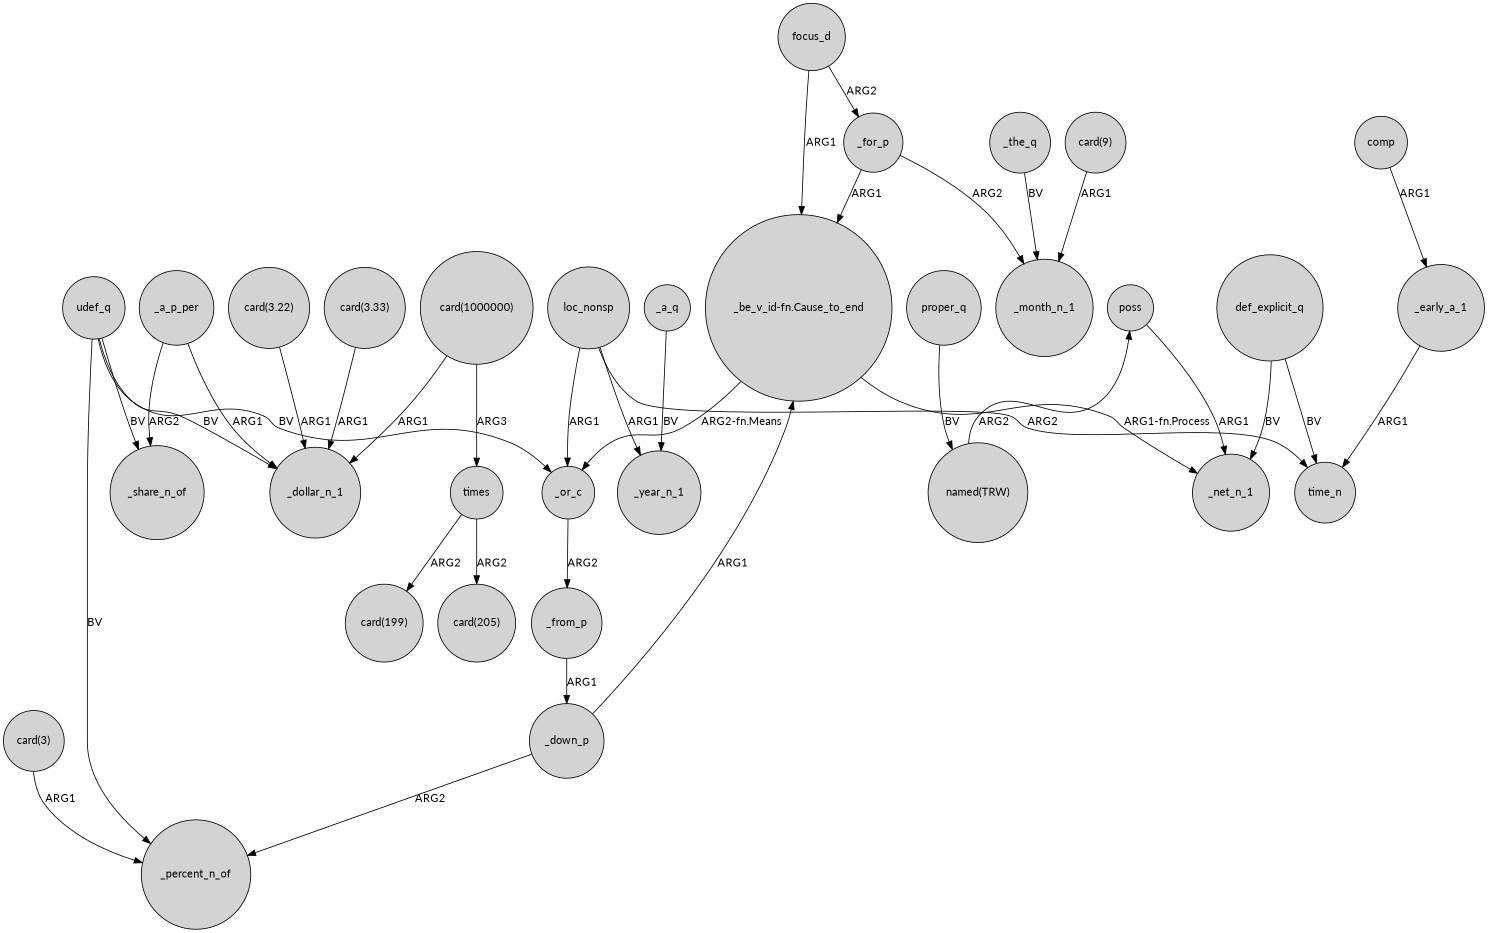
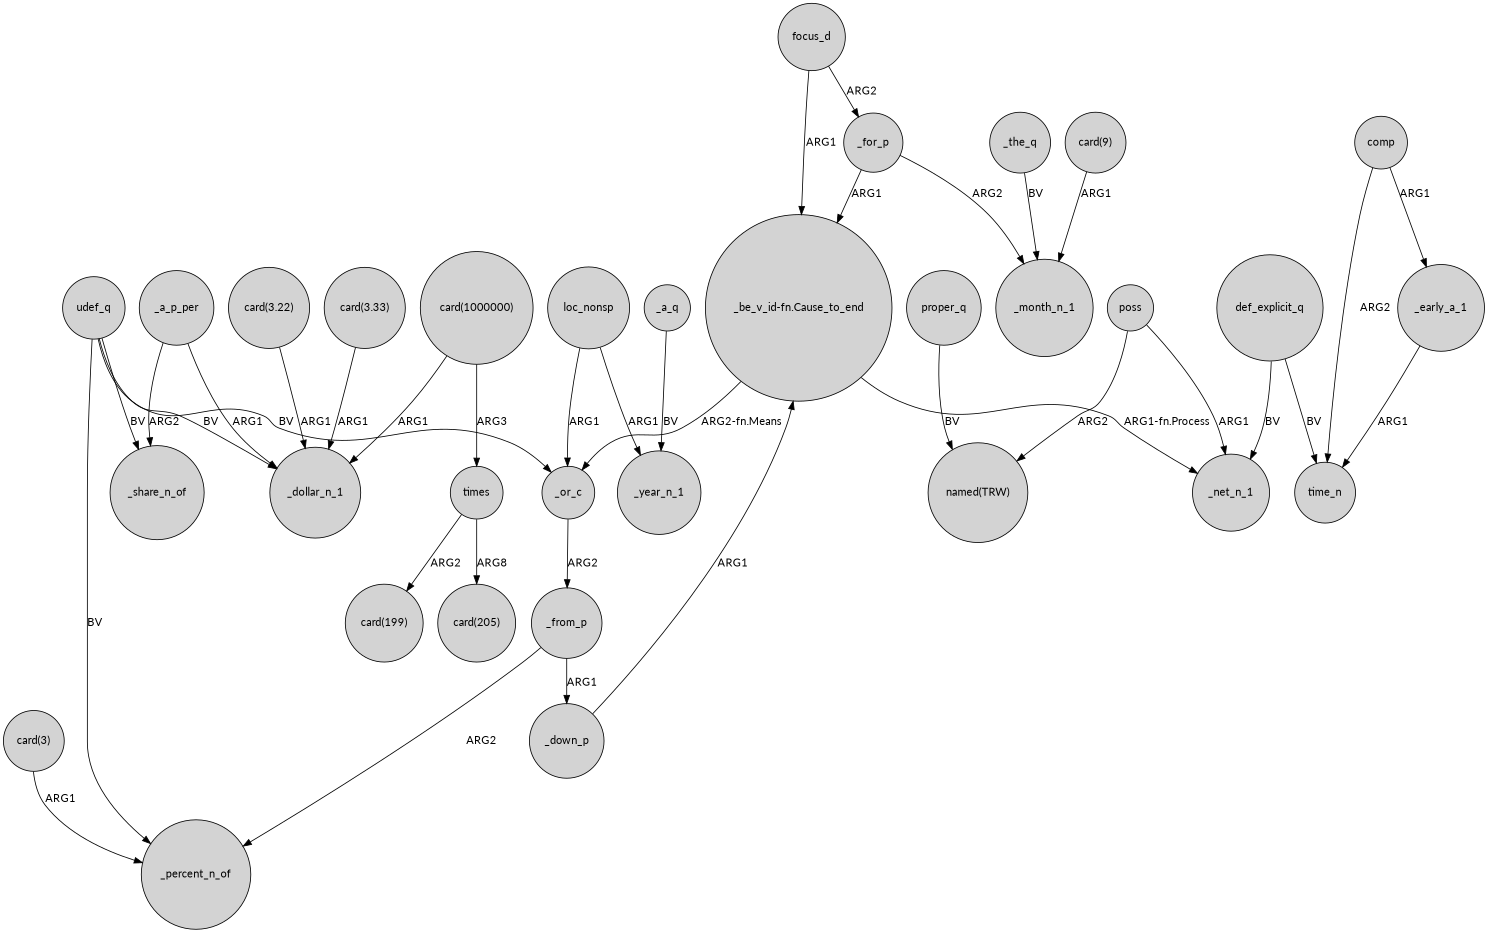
edge "loc_nonsp" -> "time_n": now "comp" -> "time_n"
edge "named(TRW)" -> "poss": reversed
edge "times" -> "card(205)": label "ARG2" -> "ARG8"
edge "_down_p" -> "_percent_n_of": now "_from_p" -> "_percent_n_of"
